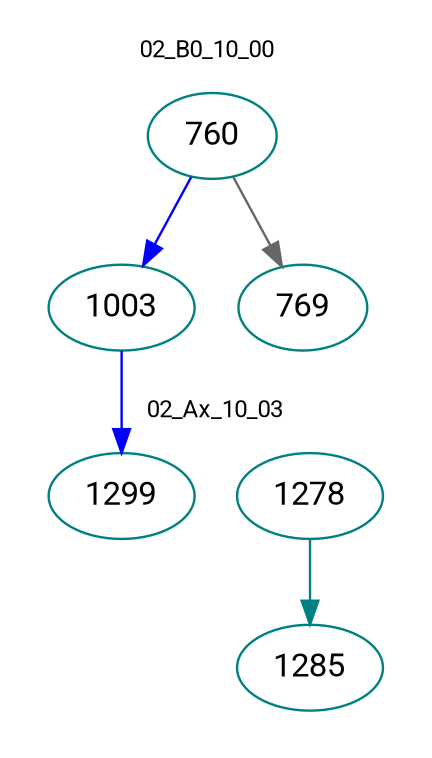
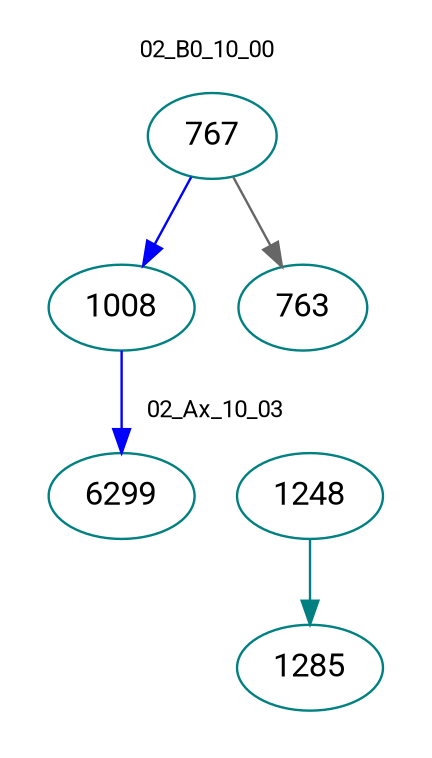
node "760": label "760" -> "767"
node "1003": label "1003" -> "1008"
node "769": label "769" -> "763"
node "1299": label "1299" -> "6299"
node "1278": label "1278" -> "1248"
